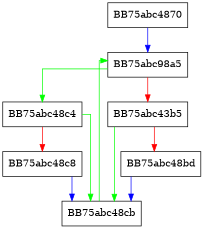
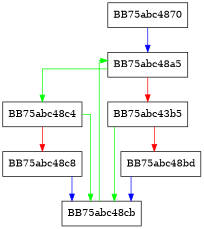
node "BB75abc98a5": label "BB75abc98a5" -> "BB75abc48a5"
